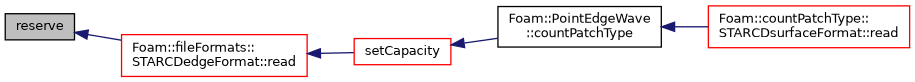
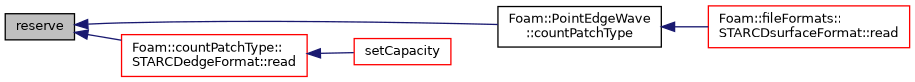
node "Foam::countPatchType:: STARCDsurfaceFormat::read": label "Foam::countPatchType:: STARCDsurfaceFormat::read" -> "Foam::fileFormats:: STARCDsurfaceFormat::read"
edge "Foam::PointEdgeWave ::countPatchType" -> "setCapacity": now "Foam::PointEdgeWave ::countPatchType" -> "reserve"
node "Foam::fileFormats:: STARCDedgeFormat::read": label "Foam::fileFormats:: STARCDedgeFormat::read" -> "Foam::countPatchType:: STARCDedgeFormat::read"
